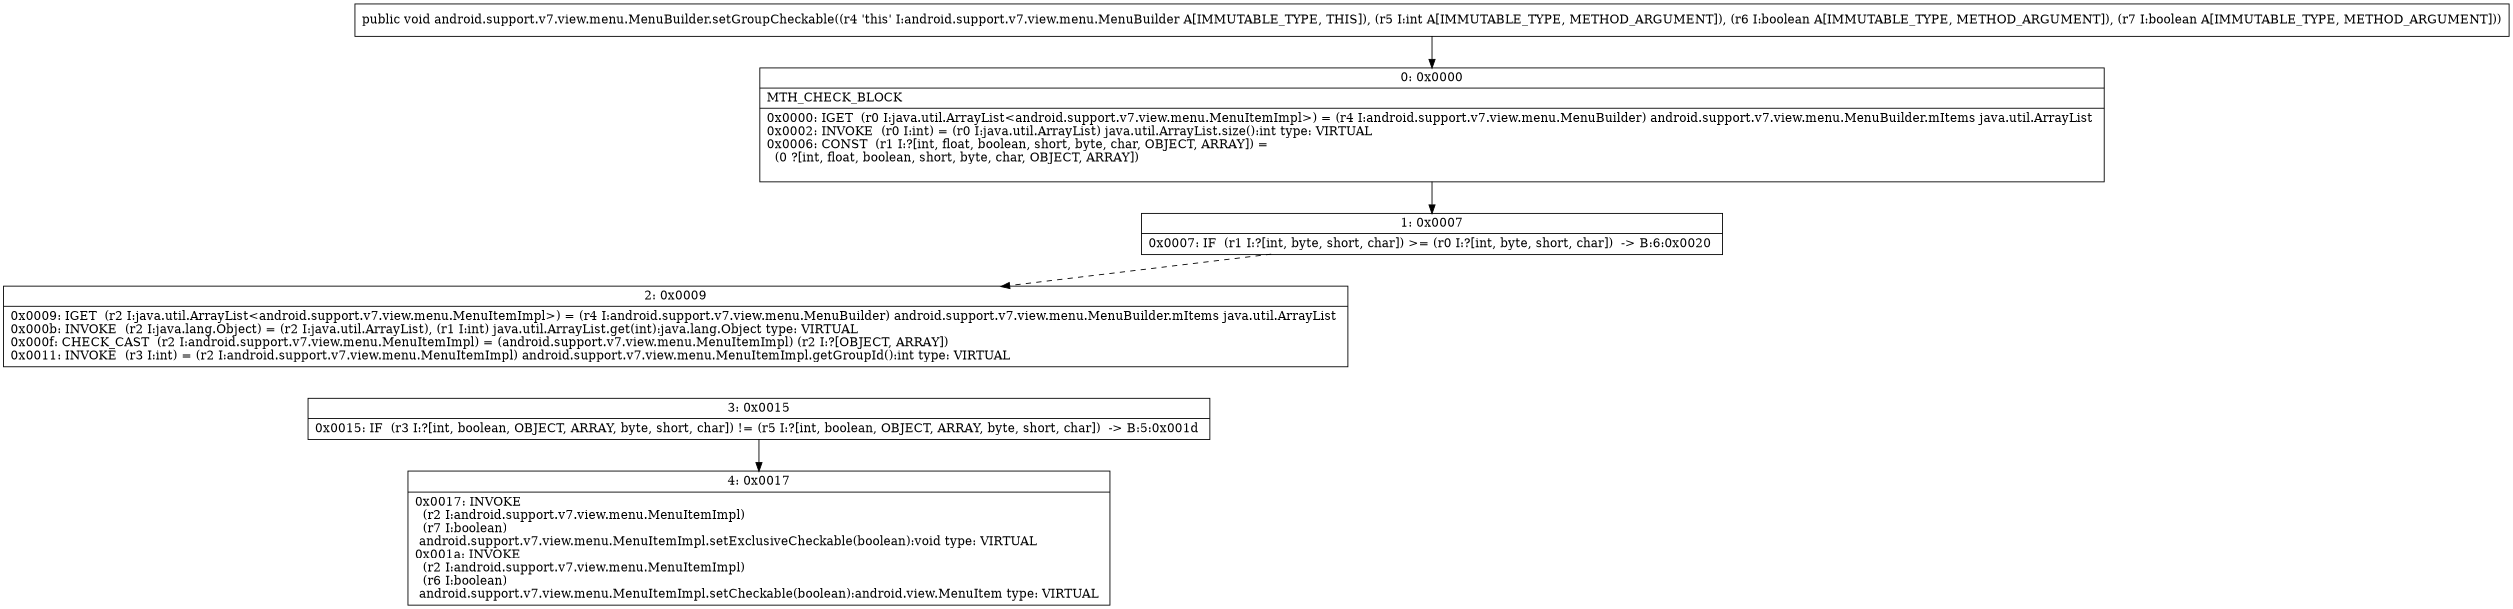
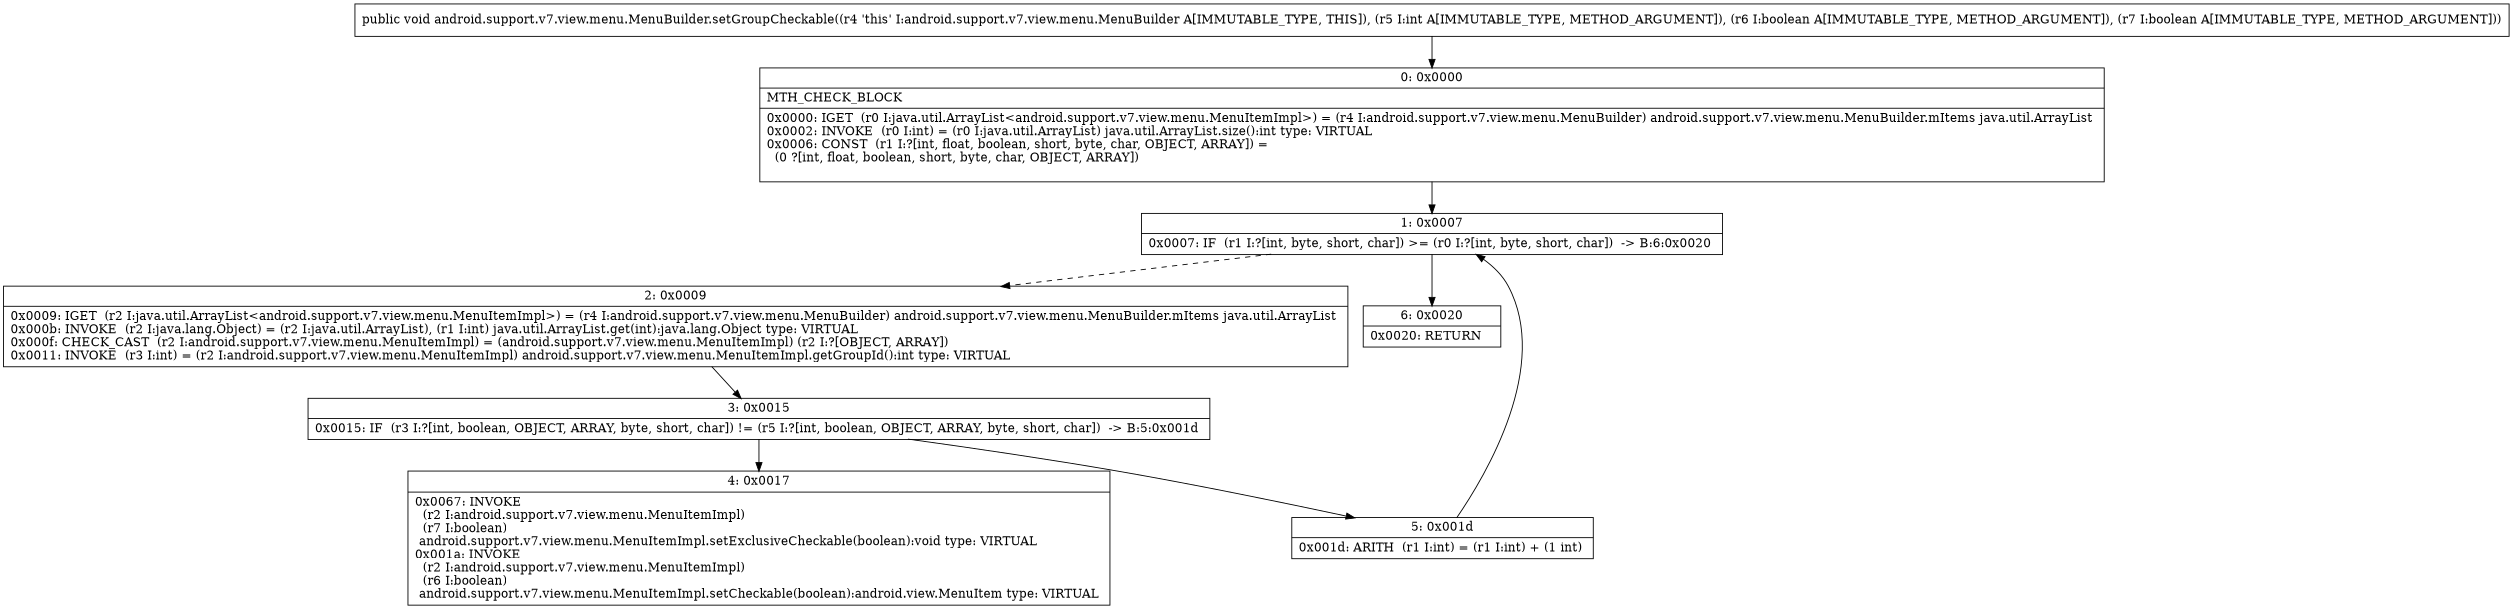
node "6: 0x0020": added
edge "2: 0x0009" -> "3: 0x0015": added
node "4: 0x0017": text "0x0017: INVOKE" -> "0x0067: INVOKE"
node "5: 0x001d": added
